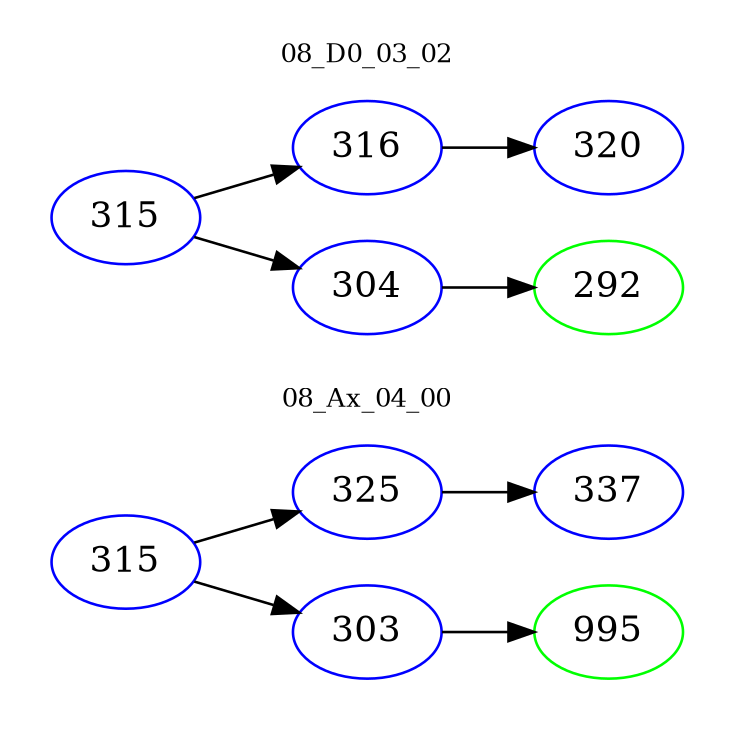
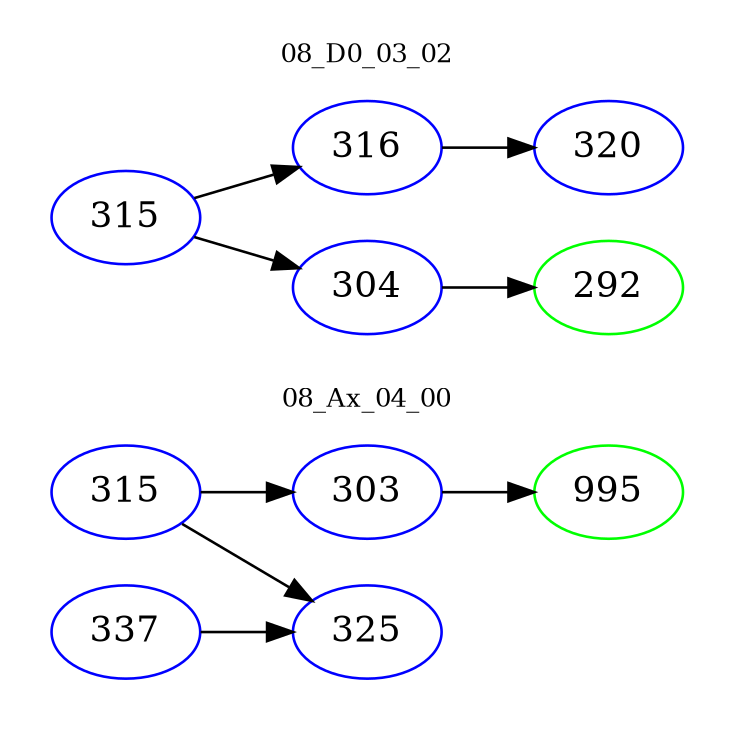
edge "325" -> "337": reversed
